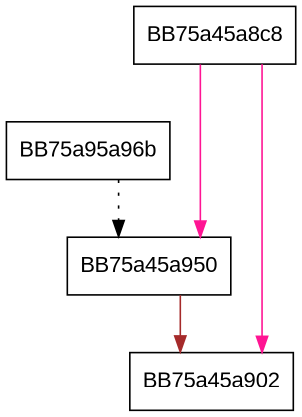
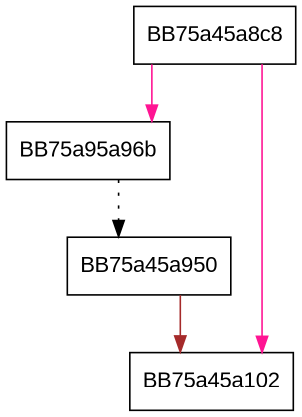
edge "BB75a45a8c8" -> "BB75a45a950": now "BB75a45a8c8" -> "BB75a95a96b"
node "BB75a45a902": label "BB75a45a902" -> "BB75a45a102"
